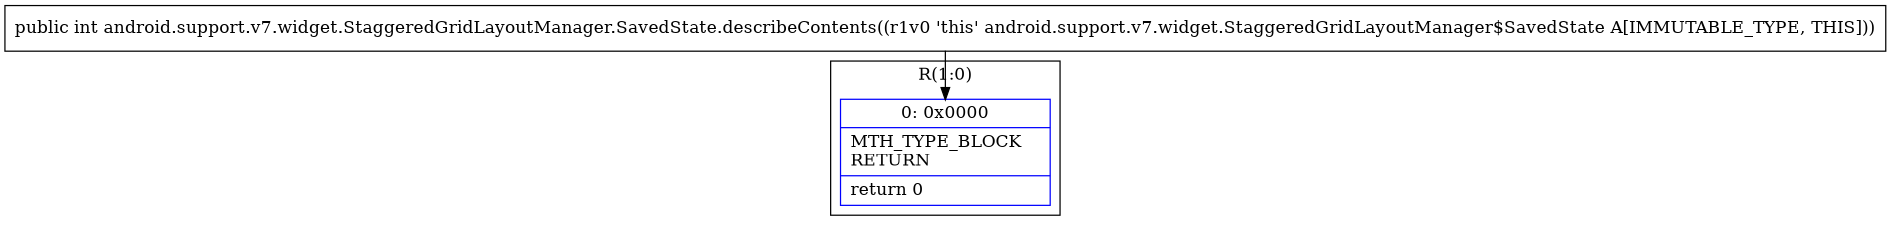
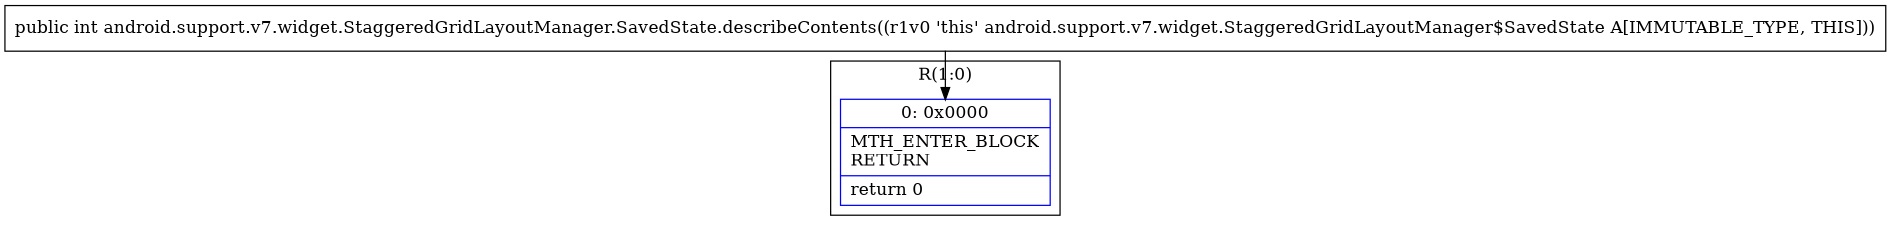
node "0: 0x0000": text "MTH_TYPE_BLOCK" -> "MTH_ENTER_BLOCK"
